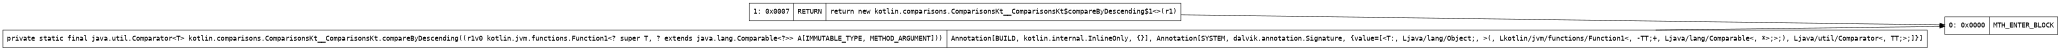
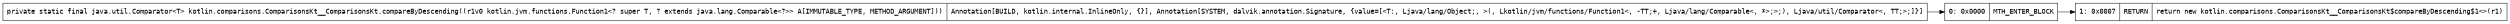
edge "1: 0x0007" -> "0: 0x0000": reversed
